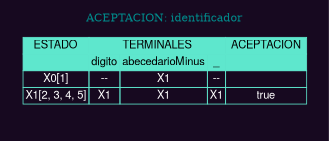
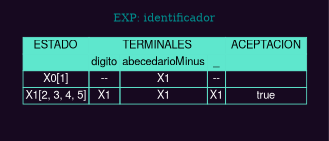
cluster "ACEPTACION: identificador": label "ACEPTACION: identificador" -> "EXP: identificador"
